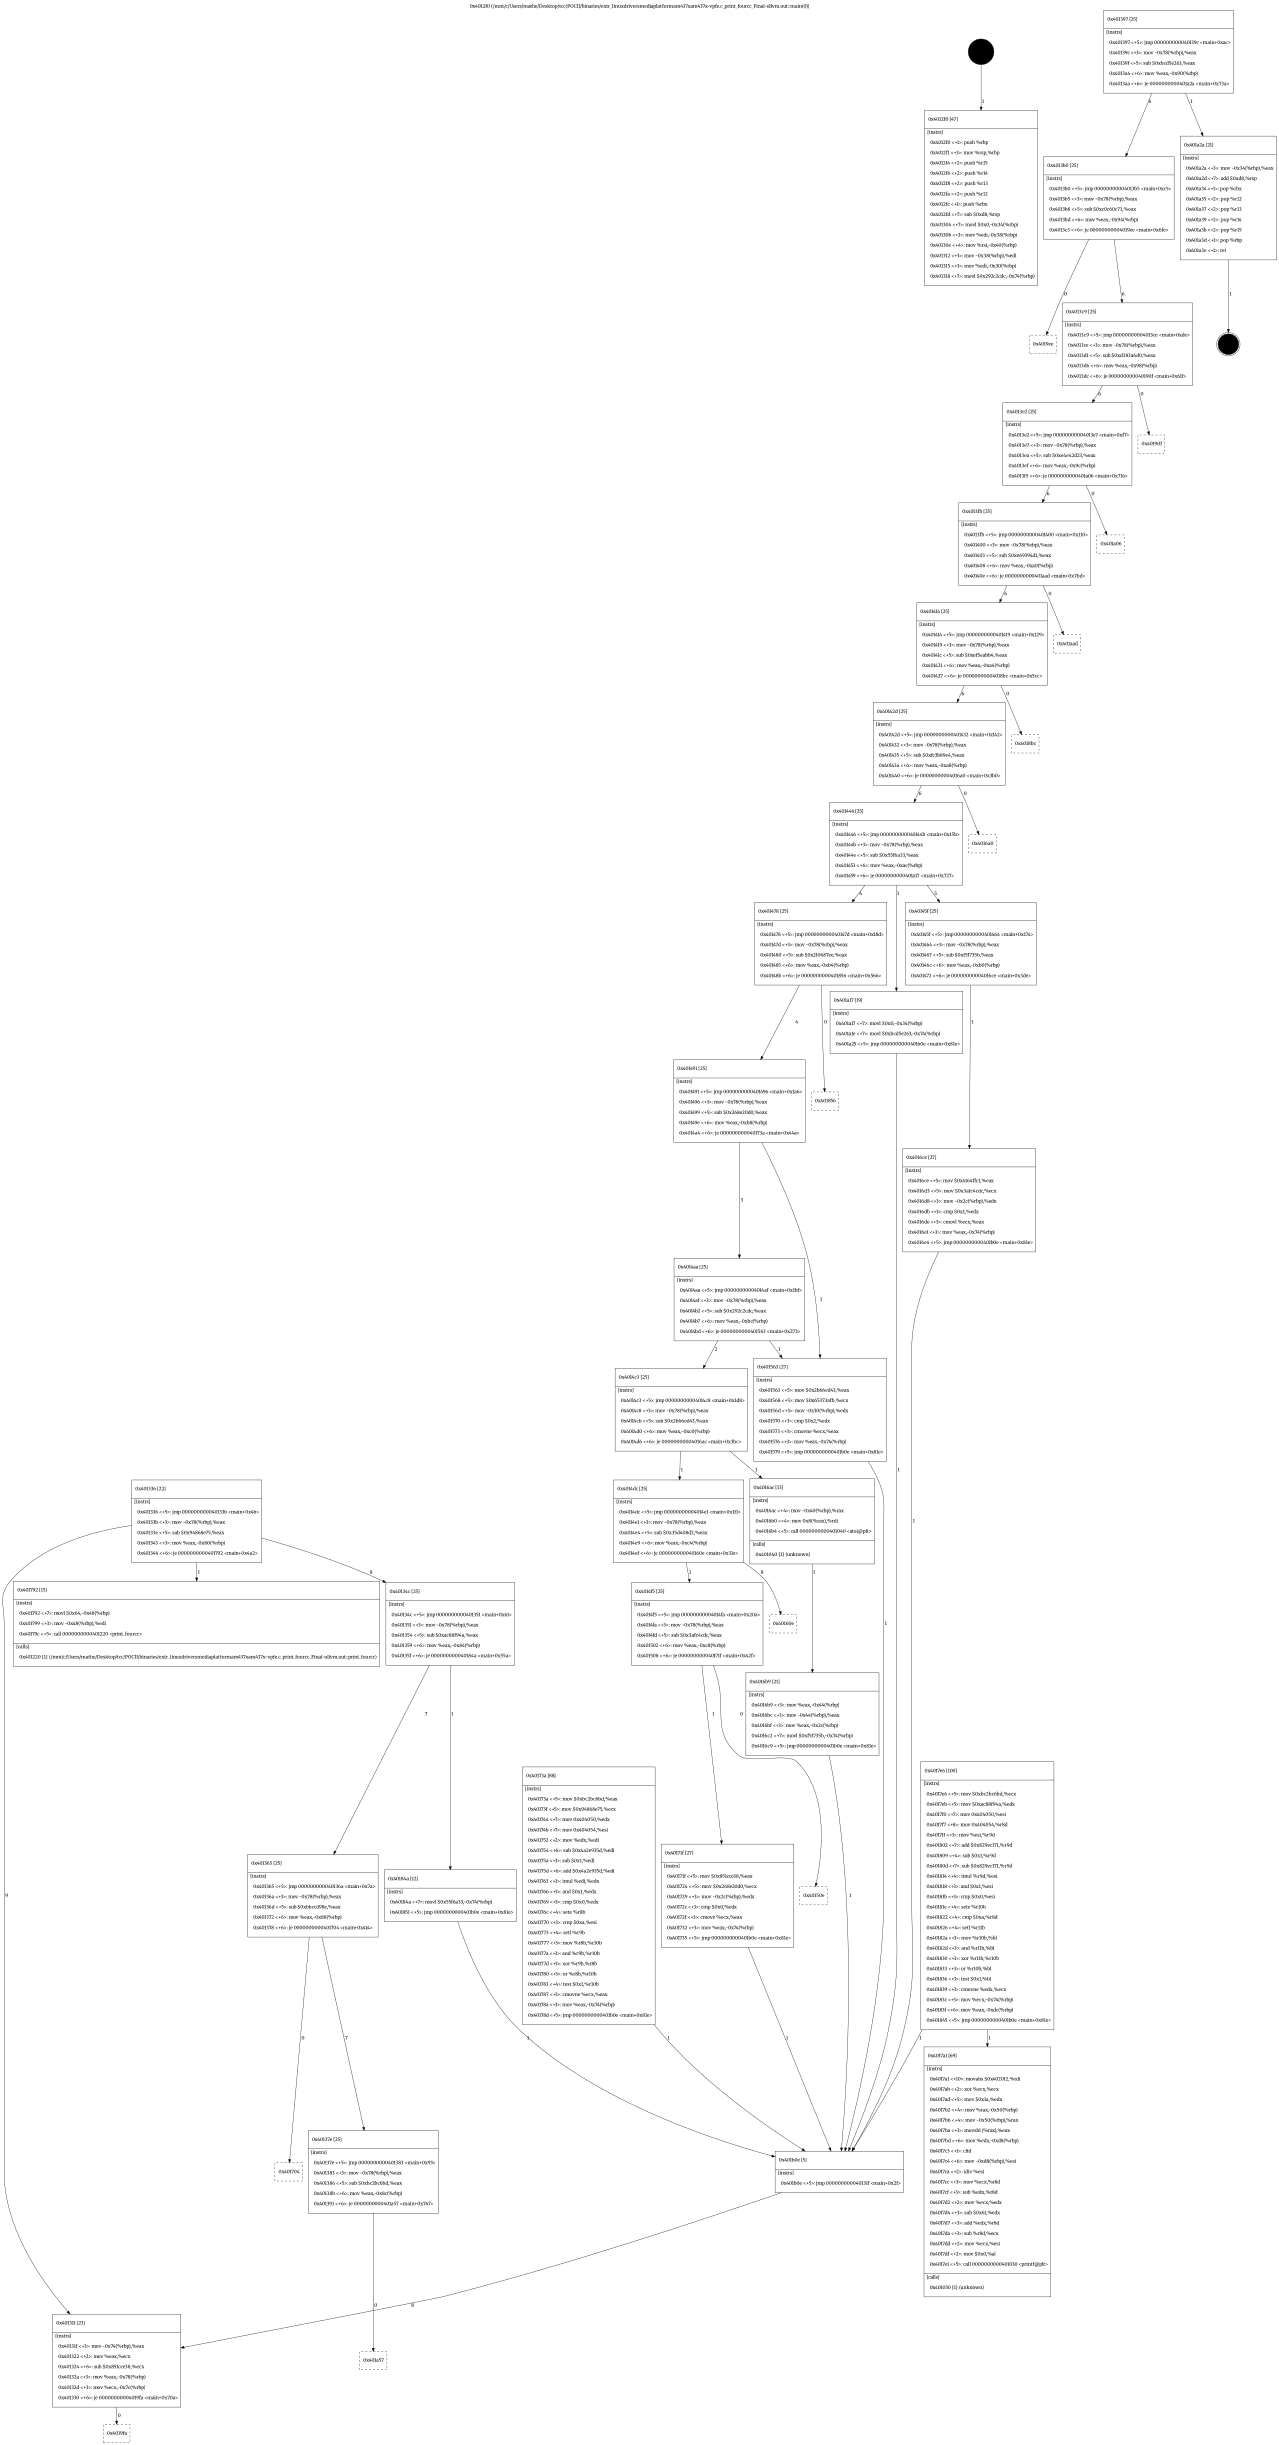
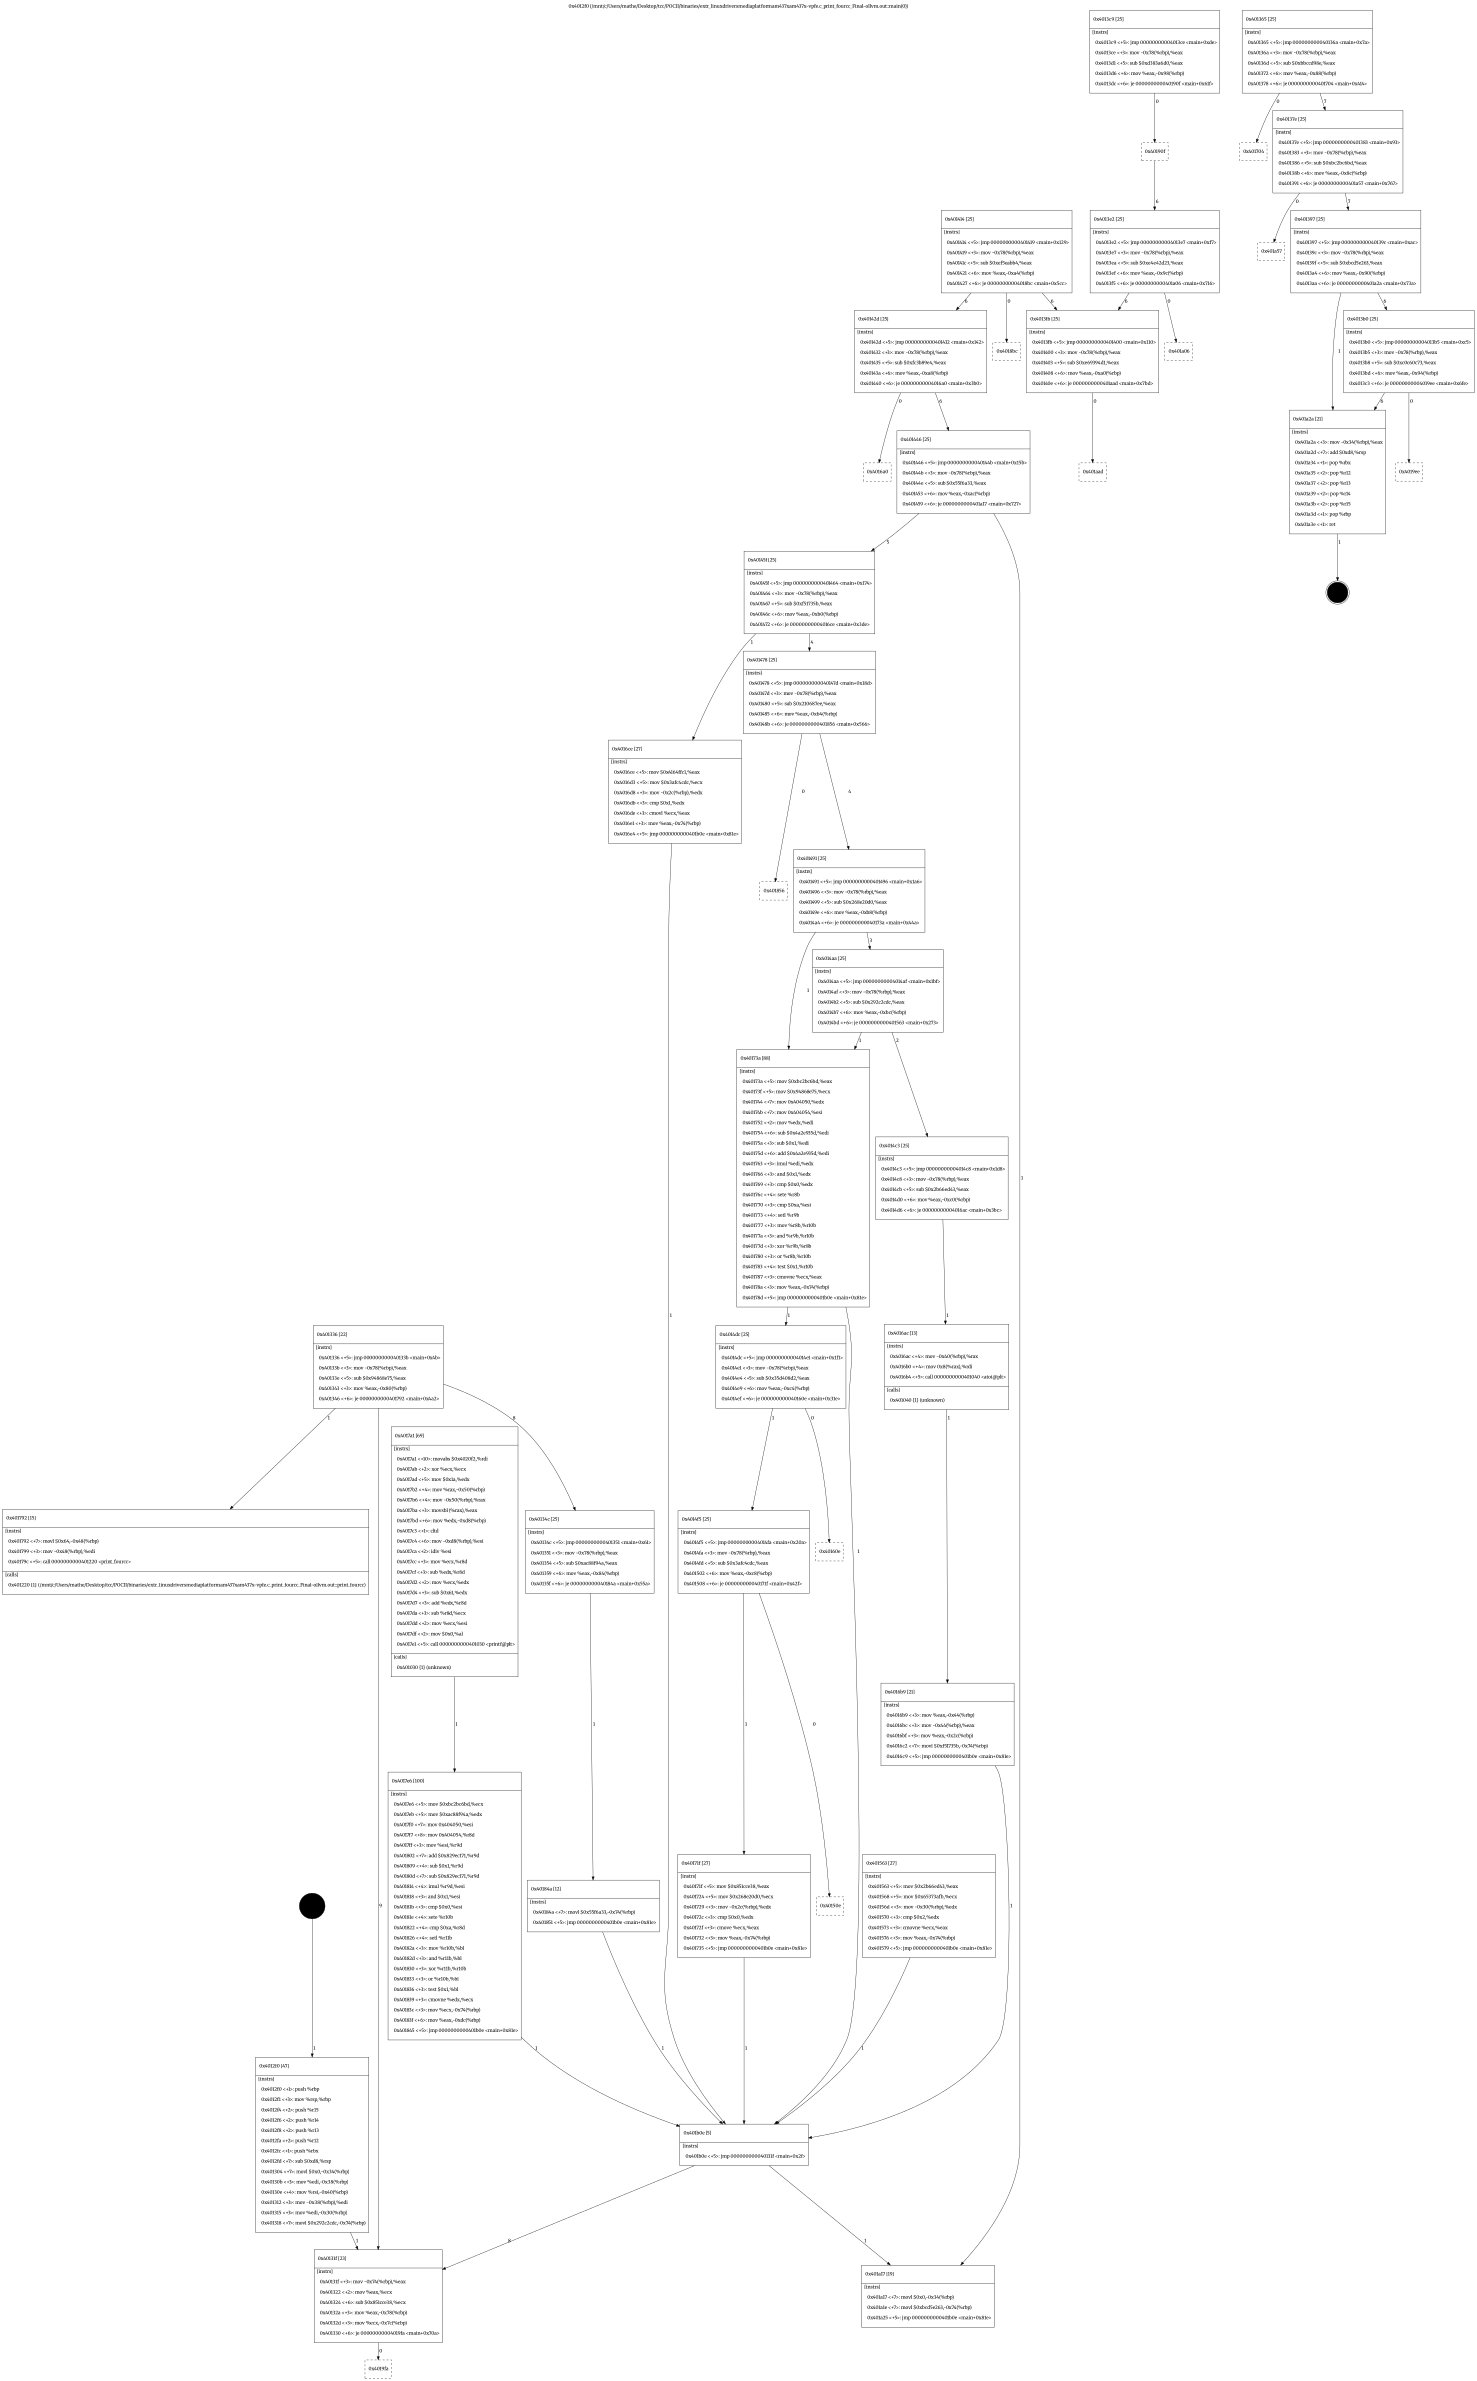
edge "0x40137e [25]" -> "0x401397 [25]": added, label "7"
edge "0x4013b0 [25]" -> "0x4013c9 [25]": now "0x4013b0 [25]" -> "0x401a2a [21]"
edge "0x4013c9 [25]" -> "0x4013e2 [25]": now "0x40190f" -> "0x4013e2 [25]"
edge "0x4013fb [25]" -> "0x401414 [25]": reversed
edge "0x401446 [25]" -> "0x401478 [25]": now "0x40145f [25]" -> "0x401478 [25]"
edge "0x401491 [25]" -> "0x401563 [27]": now "0x401491 [25]" -> "0x40173a [88]"
edge "0x4014aa [25]" -> "0x401563 [27]": now "0x4014aa [25]" -> "0x40173a [88]"
edge "0x4014c3 [25]" -> "0x4014dc [25]": now "0x40173a [88]" -> "0x4014dc [25]"
edge "0x4014dc [25]" -> "0x40160e": label " 8" -> " 0"
edge "0x401a17 [19]" -> "0x401b0e [5]": reversed
edge "0x40134c [25]" -> "0x401365 [25]": removed, label "7"
edge "0x4017e6 [100]" -> "0x4017a1 [69]": reversed
edge "0x4012f0 [47]" -> "0x40131f [23]": added, label "1"
